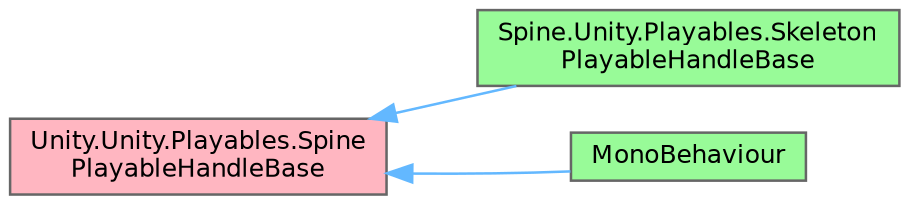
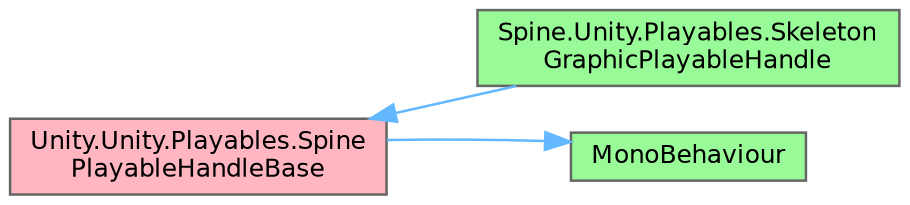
node "Spine.Unity.Playables.Skeleton PlayableHandleBase": label "Spine.Unity.Playables.Skeleton PlayableHandleBase" -> "Spine.Unity.Playables.Skeleton GraphicPlayableHandle"
edge "MonoBehaviour" -> "Unity.Unity.Playables.Spine PlayableHandleBase": reversed
